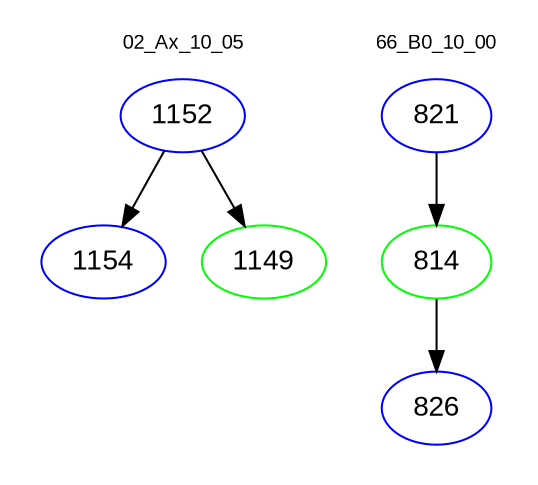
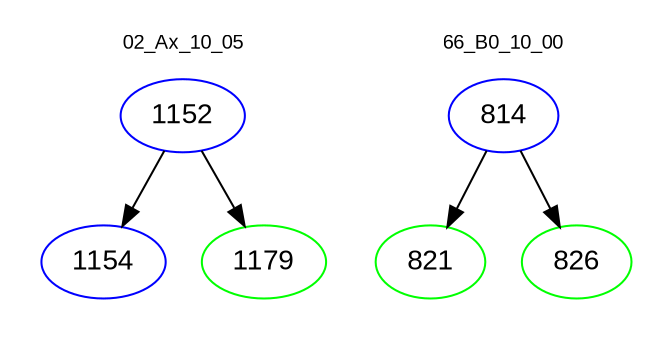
node "821": color blue -> green
edge "821" -> "814": reversed
node "1149": label "1149" -> "1179"
node "814": color green -> blue
node "826": color blue -> green
